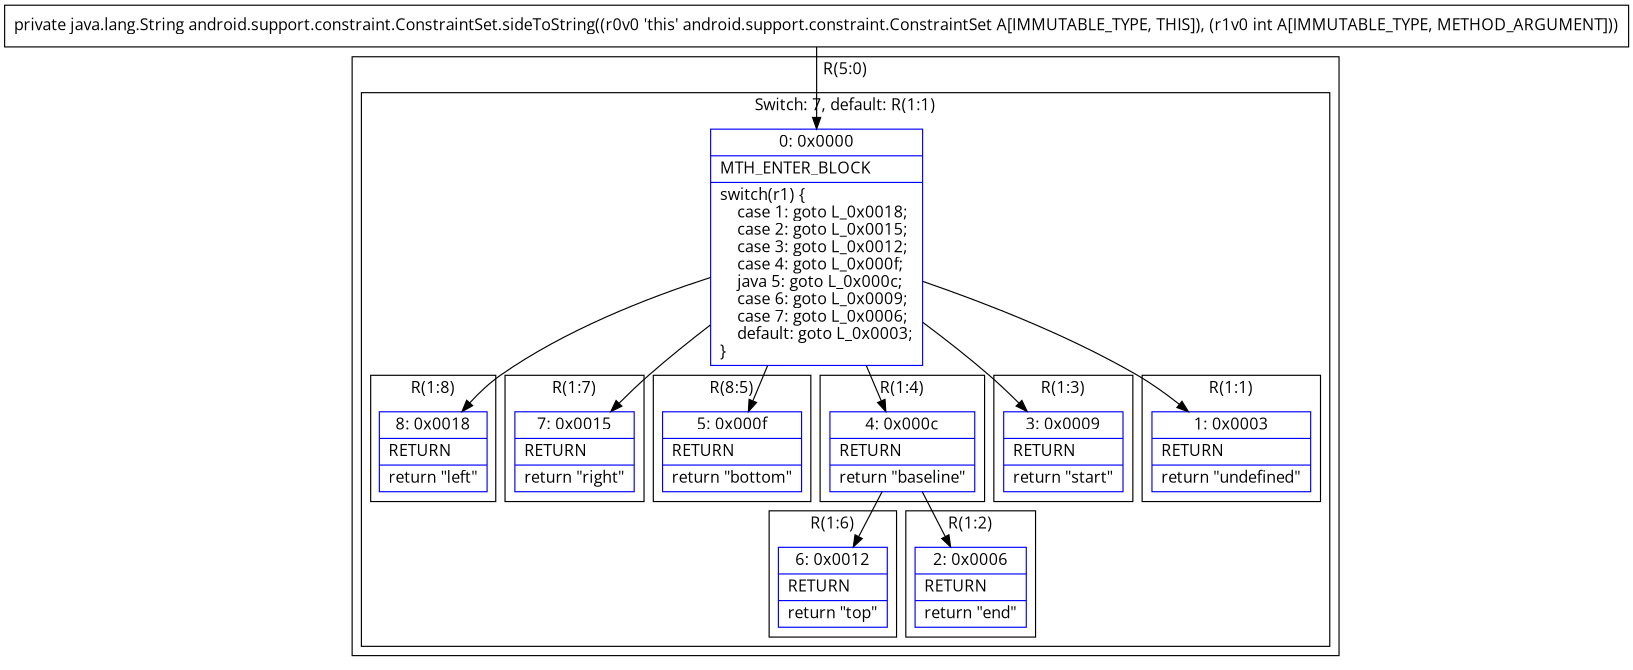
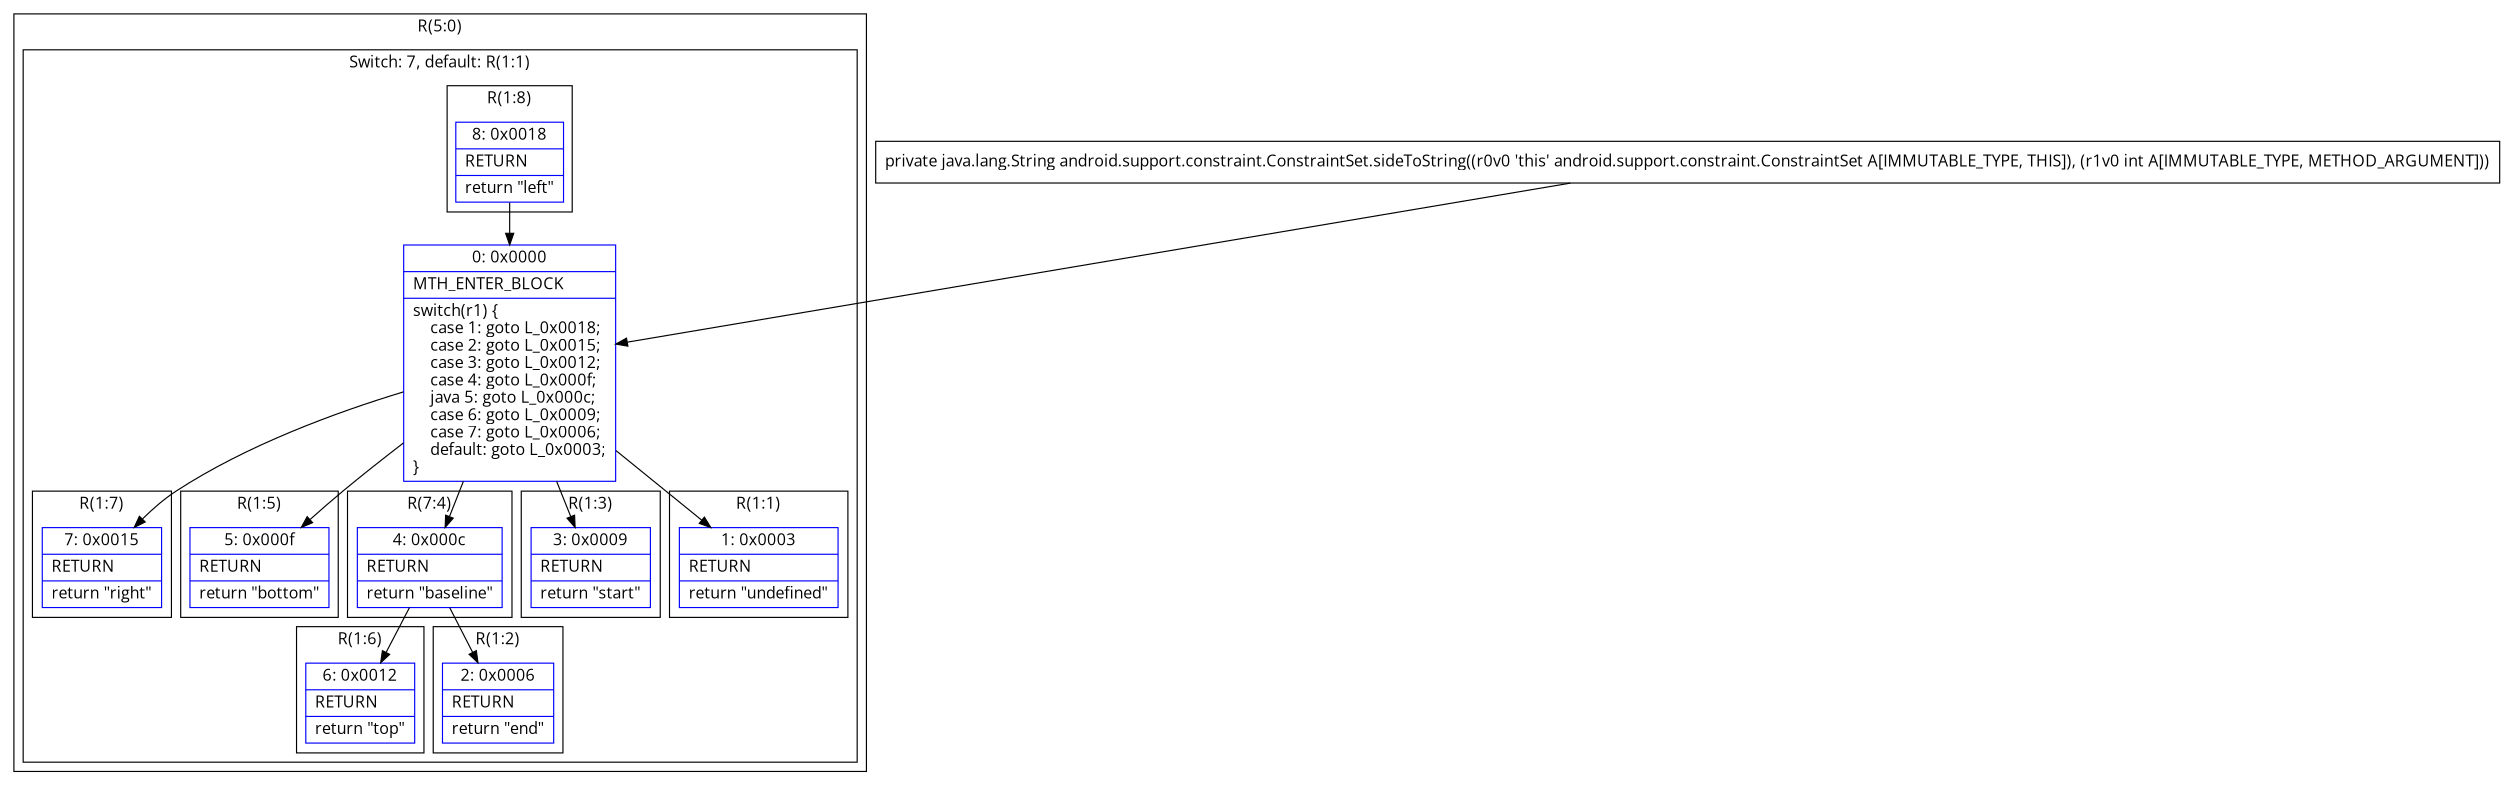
edge "0: 0x0000" -> "8: 0x0018": reversed
cluster "R(8:5)": label "R(8:5)" -> "R(1:5)"
cluster "R(1:4)": label "R(1:4)" -> "R(7:4)"
